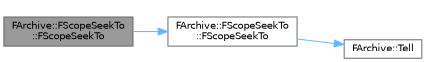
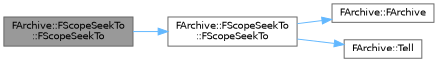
node "FArchive::FArchive": added
